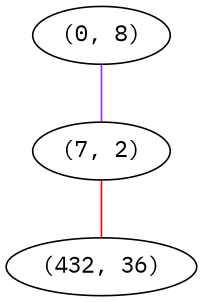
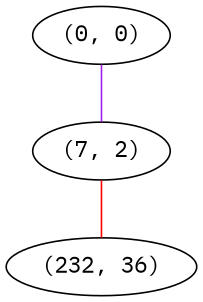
node "(0, 8)": label "(0, 8)" -> "(0, 0)"
node "(432, 36)": label "(432, 36)" -> "(232, 36)"
